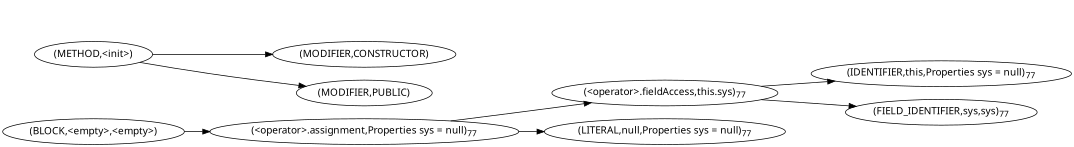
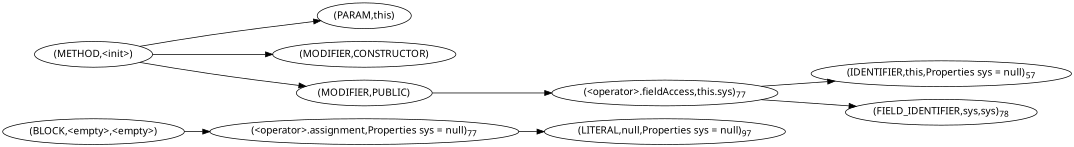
node "(PARAM,this)": added
node "(IDENTIFIER,this,Properties sys = null)": text "77" -> "57"
node "(FIELD_IDENTIFIER,sys,sys)": text "77" -> "78"
edge "(<operator>.assignment,Properties sys = null)" -> "(<operator>.fieldAccess,this.sys)": now "(MODIFIER,PUBLIC)" -> "(<operator>.fieldAccess,this.sys)"
node "(LITERAL,null,Properties sys = null)": text "77" -> "97"
